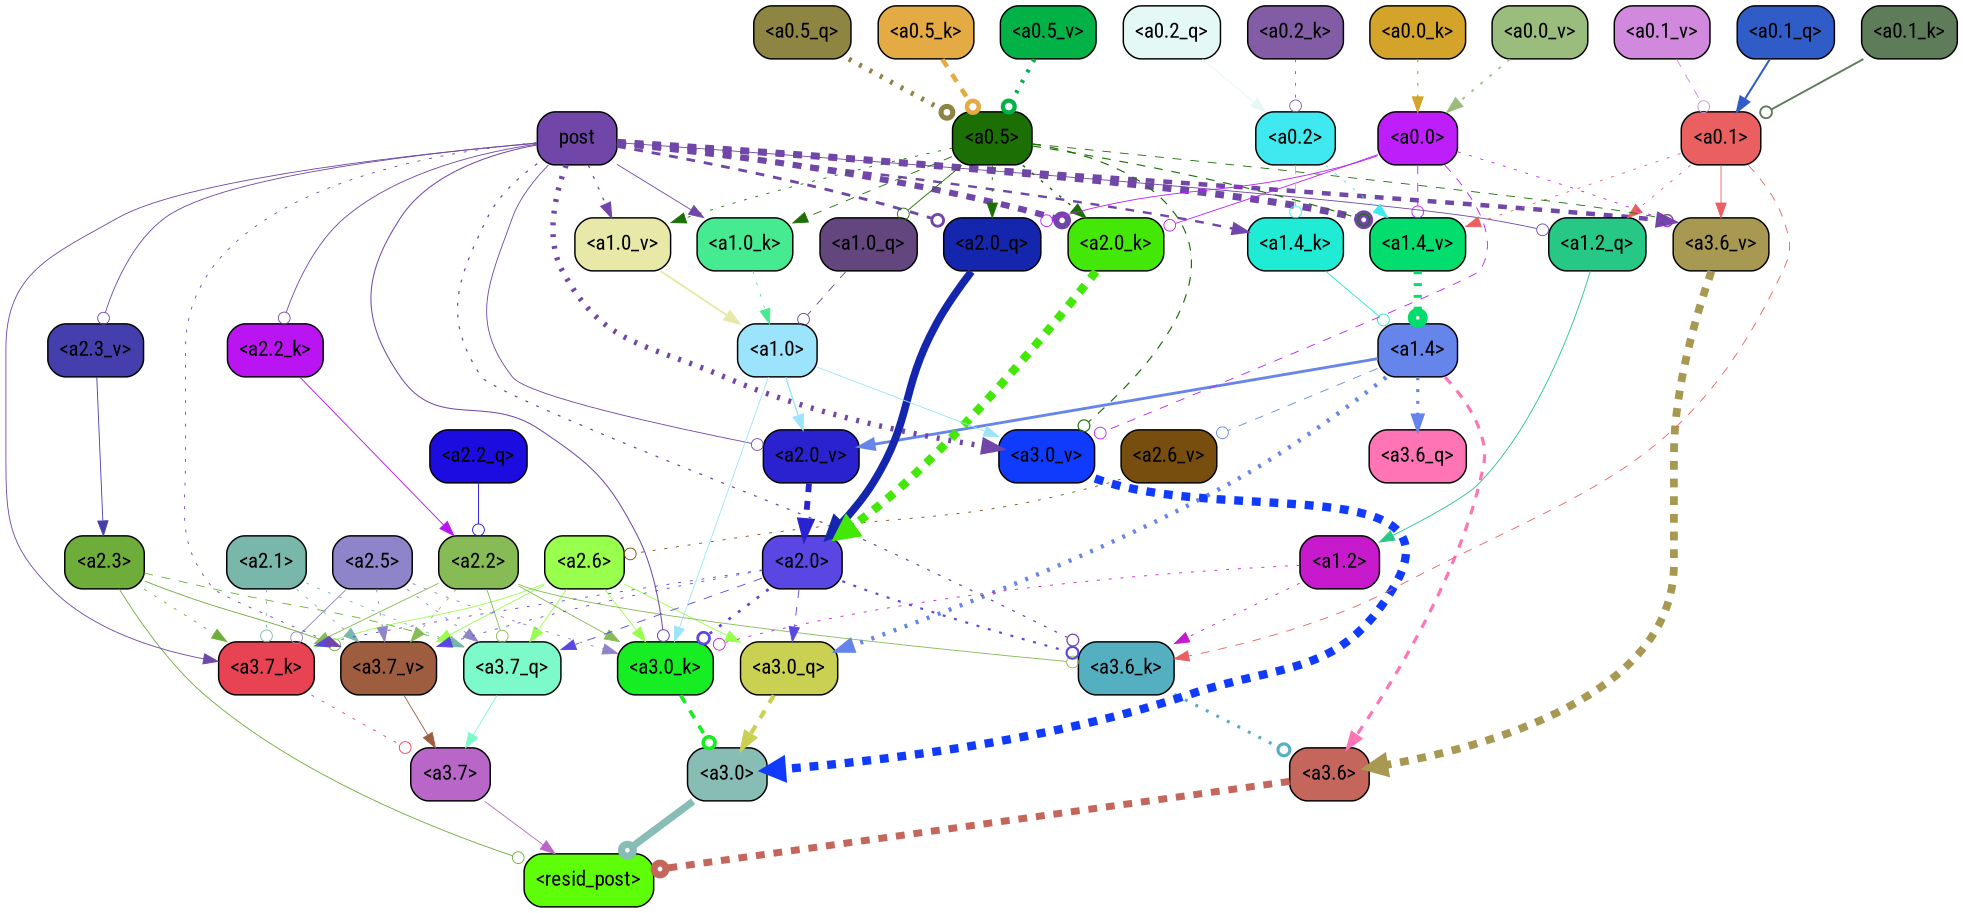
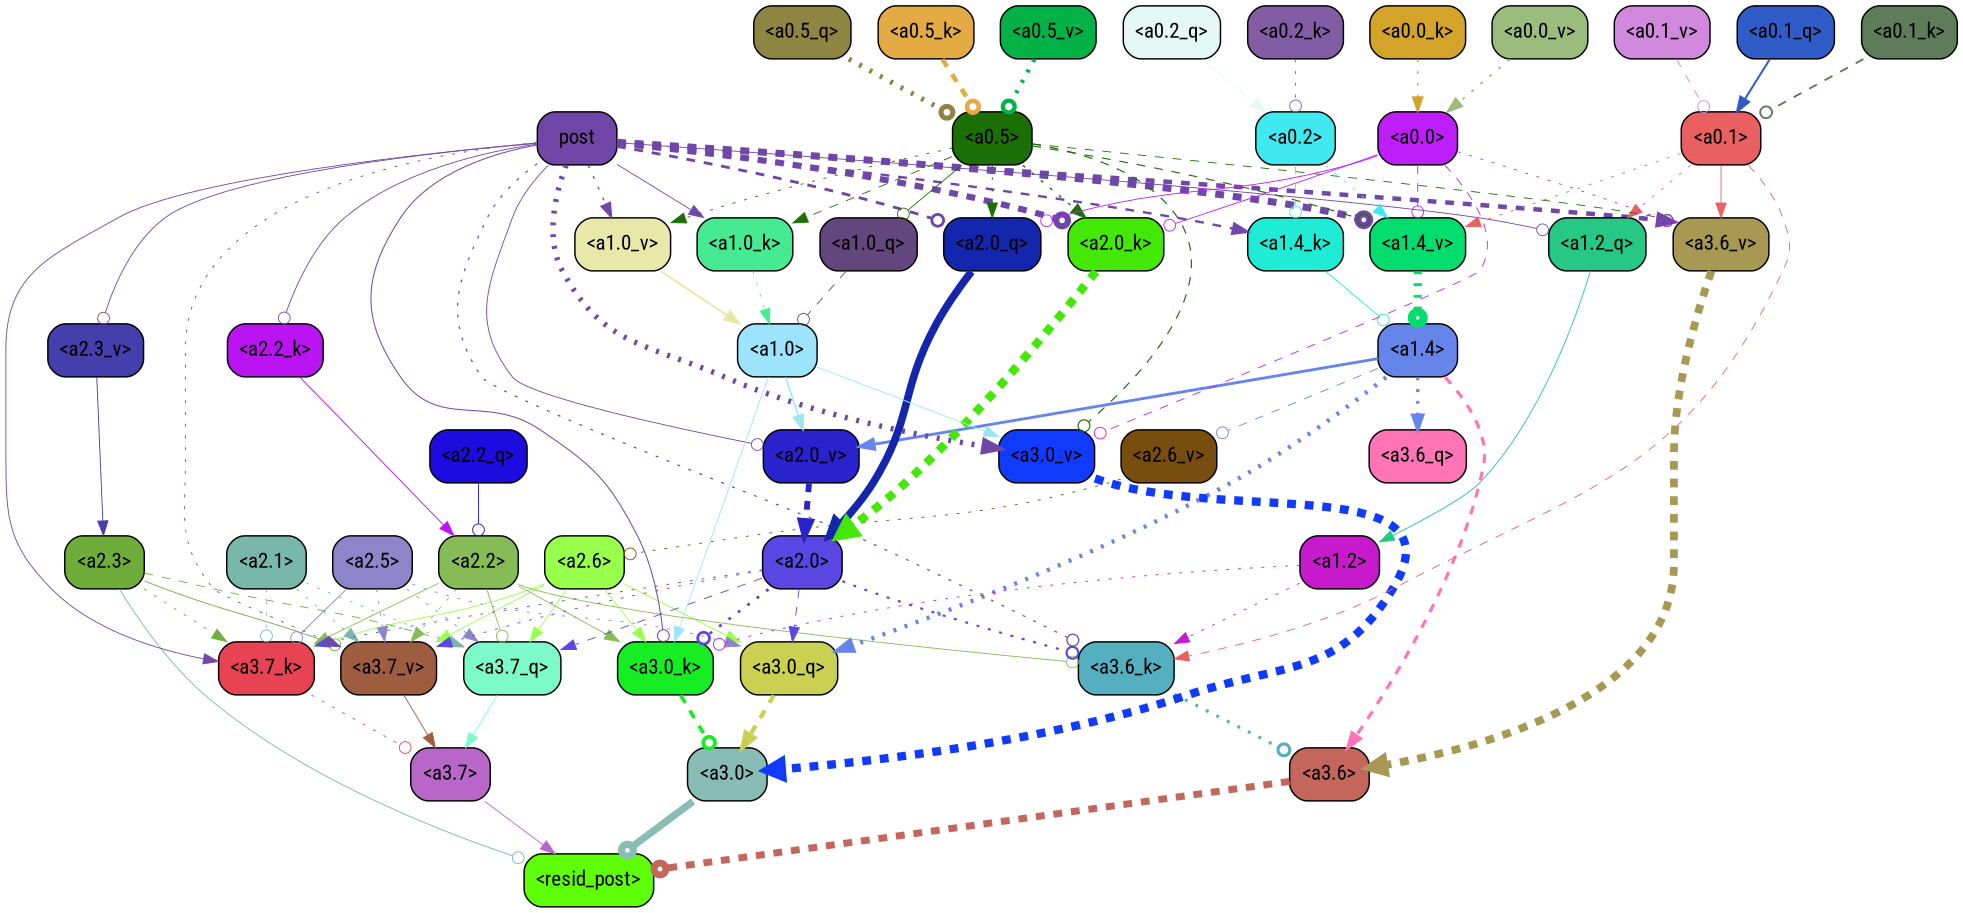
edge "<a0.1_k>" -> "<a0.1>": style solid -> dashed
edge "<a2.5>" -> "<a3.0_k>": now "<a2.5>" -> "<a3.0_q>"
edge "<a2.3>" -> "<resid_post>": color #6ead39 -> #78b7aa
